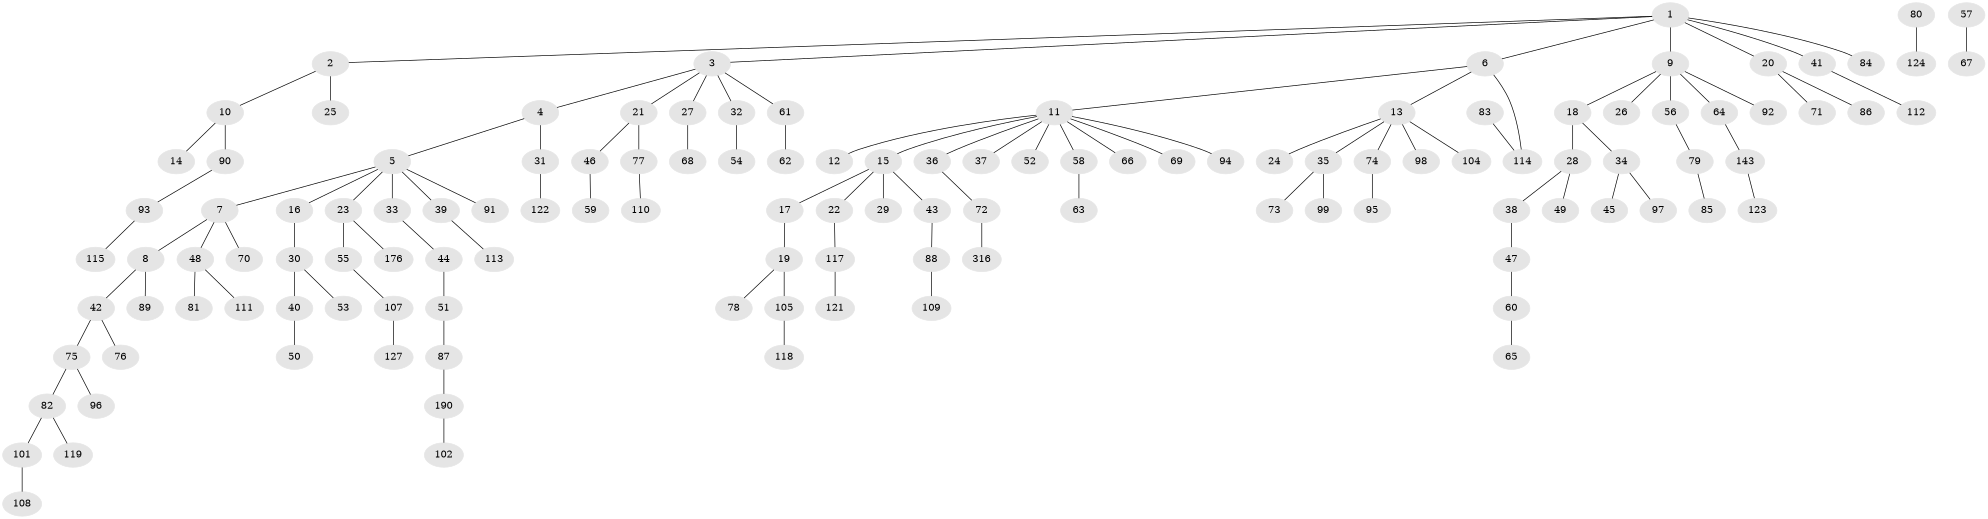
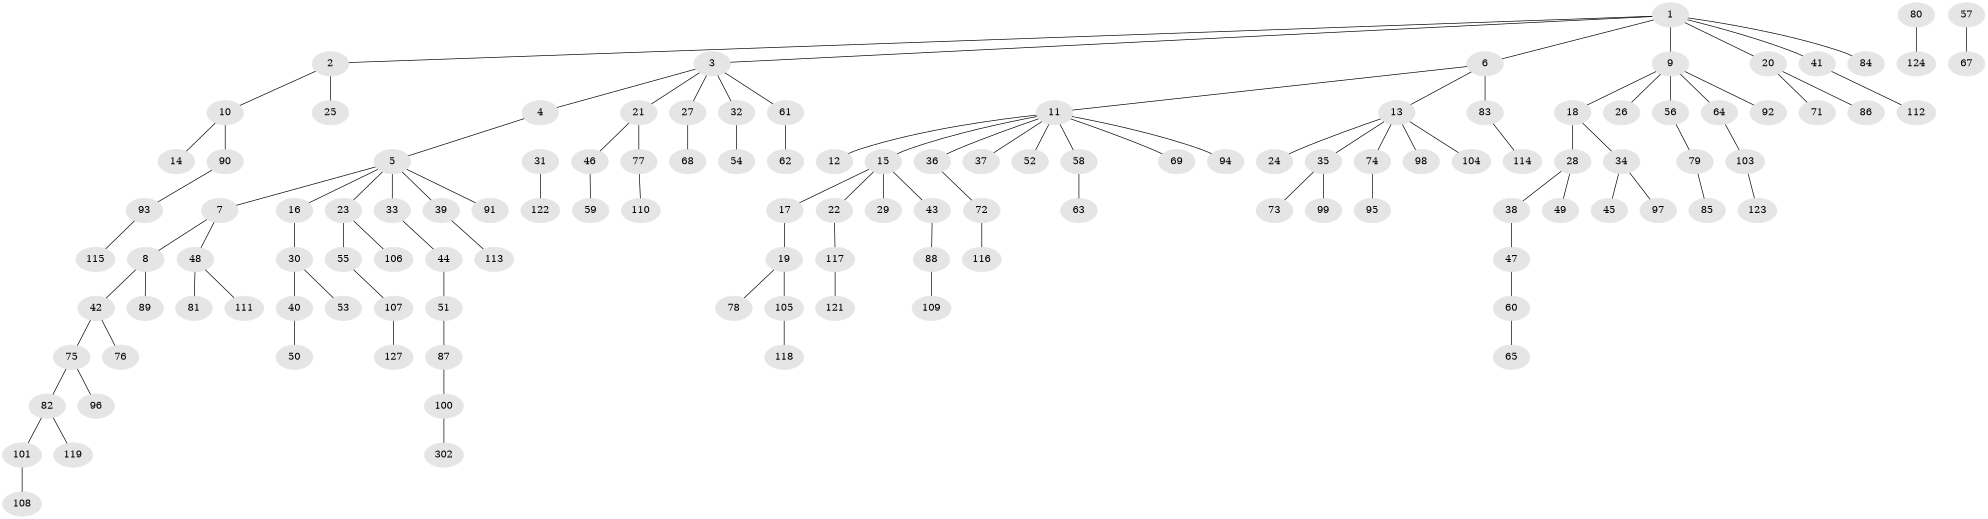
edge "6" -- "114": now "6" -- "83"
edge "4" -- "31": removed
node "66": removed
node "143": label "143" -> "103"
node "70": removed
node "176": label "176" -> "106"
node "316": label "316" -> "116"
node "190": label "190" -> "100"
node "102": label "102" -> "302"
